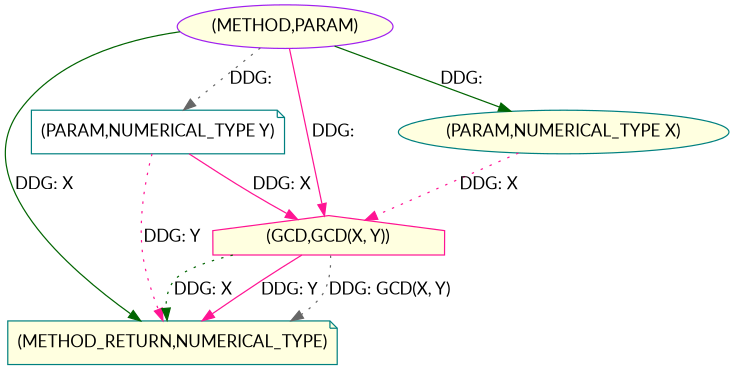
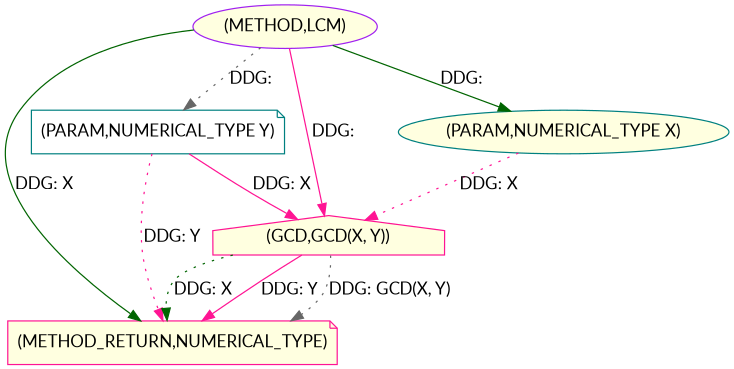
node "(METHOD,PARAM)": label "(METHOD,PARAM)" -> "(METHOD,LCM)"
node "(METHOD_RETURN,NUMERICAL_TYPE)": color teal -> deeppink
